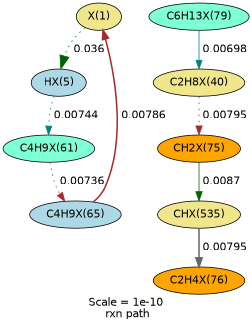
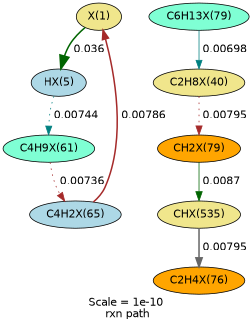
edge "X(1)" -> "HX(5)": style dotted -> bold
node "CH2X(75)": label "CH2X(75)" -> "CH2X(79)"
node "C4H9X(65)": label "C4H9X(65)" -> "C4H2X(65)"
